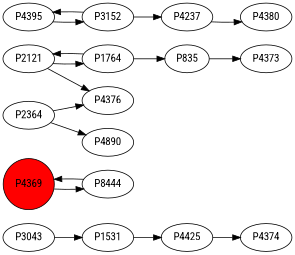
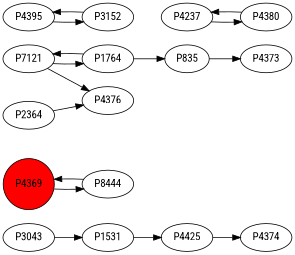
edge "P3152" -> "P4237": now "P4380" -> "P4237"
node "P2121": label "P2121" -> "P7121"
node "P4890": removed
